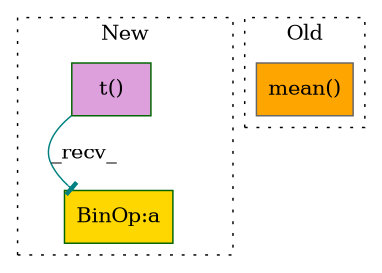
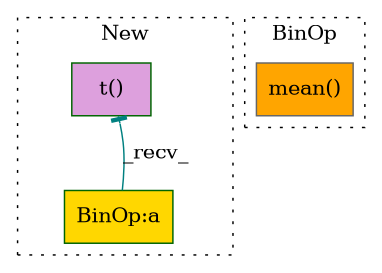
cluster "Old": label "Old" -> "BinOp"
edge "t()" -> "BinOp:a": reversed
